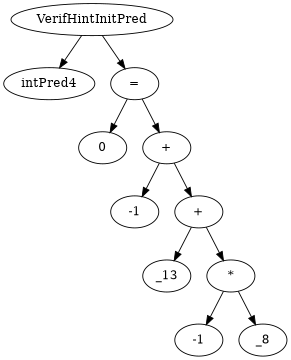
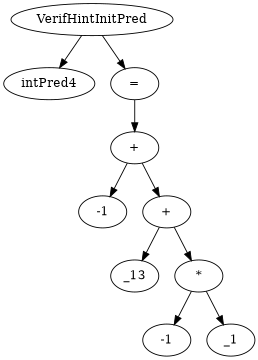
node "0": removed
node "_8": label "_8" -> "_1"
